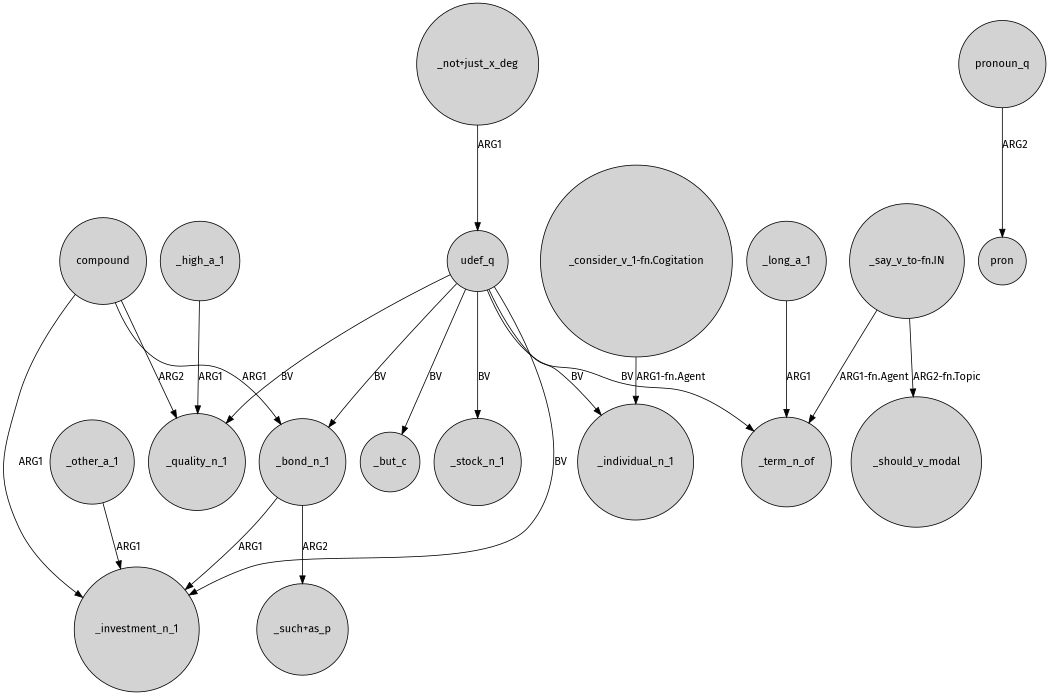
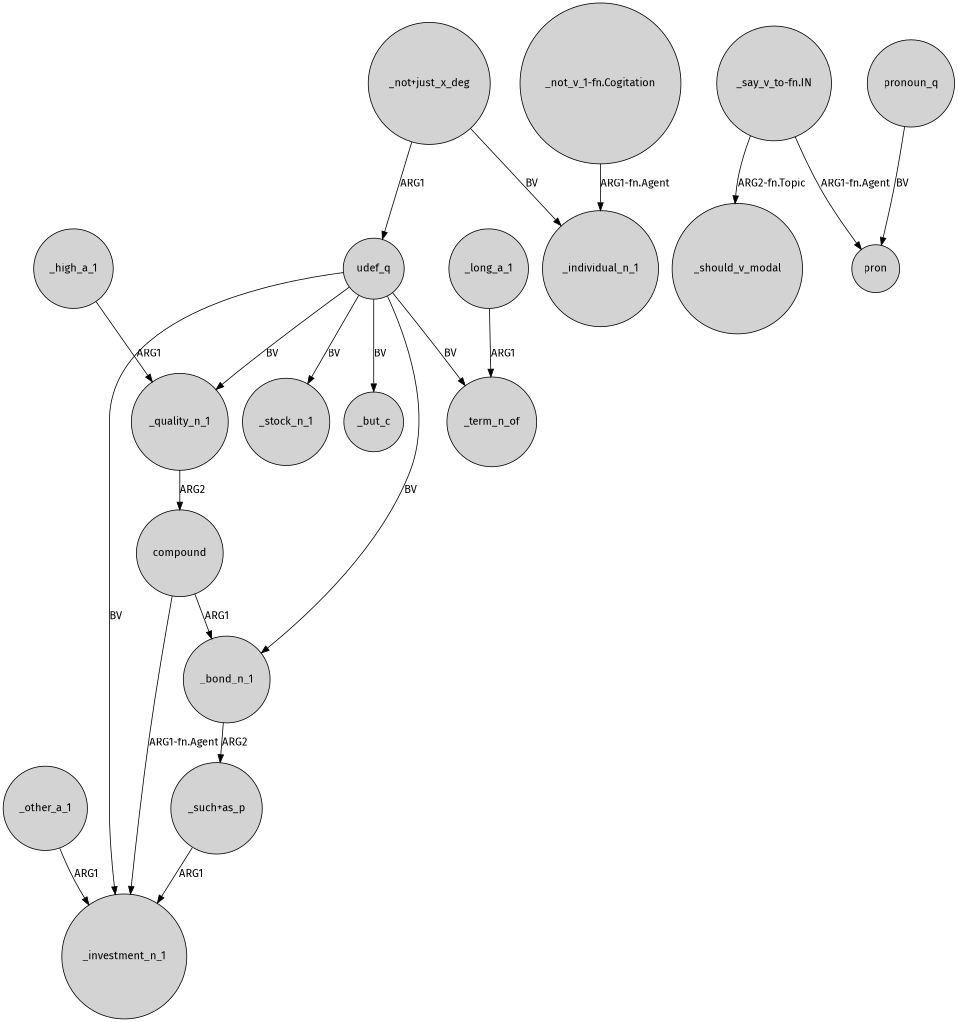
edge "pronoun_q" -> "pron": label "ARG2" -> "BV"
node "_consider_v_1-fn.Cogitation": label "_consider_v_1-fn.Cogitation" -> "_not_v_1-fn.Cogitation"
edge "compound" -> "_quality_n_1": reversed
edge "_say_v_to-fn.IN" -> "_term_n_of": now "_say_v_to-fn.IN" -> "pron"
edge "udef_q" -> "_individual_n_1": now "_not+just_x_deg" -> "_individual_n_1"
edge "compound" -> "_investment_n_1": label "ARG1" -> "ARG1-fn.Agent"
edge "_bond_n_1" -> "_investment_n_1": now "_such+as_p" -> "_investment_n_1"
